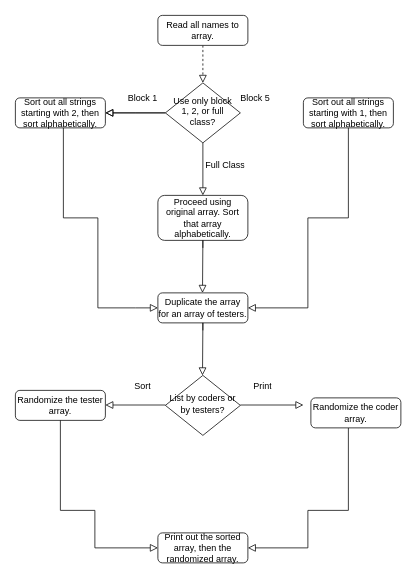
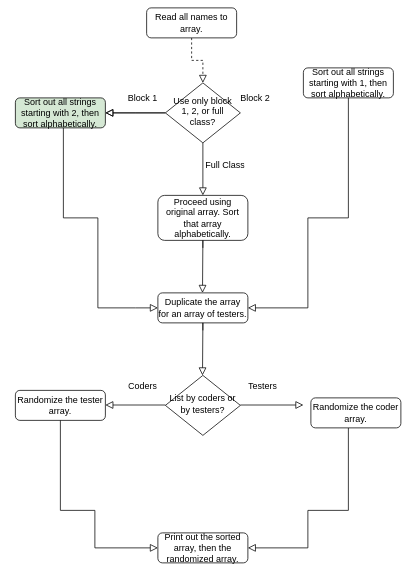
node "Read all names to array.": moved (203, 30) -> (192, 23)
node "Block 5": label "Block 5" -> "Block 2"
node "Sort out all strings starting with 2, then sort alphabetically.": fillcolor #ffffff -> #d5e8d4
node "Sort out all strings starting with 1, then sort alphabetically.": moved (348, 113) -> (348, 83)
node "Sort": label "Sort" -> "Coders"
node "Print": label "Print" -> "Testers"
